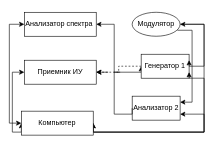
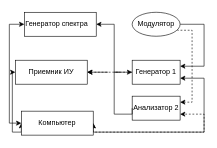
node "Анализатор спектра": label "Анализатор спектра" -> "Генератор спектра"
edge "Модулятор" -> "Анализатор 2": style solid -> dashed
node "Генератор 1": moved (165, 66) -> (156, 72)
node "Приемник ИУ": moved (60, 72) -> (51, 72)
edge "Компьютер" -> "Модулятор": removed
edge "Анализатор 2" -- "Компьютер": style solid -> dashed
